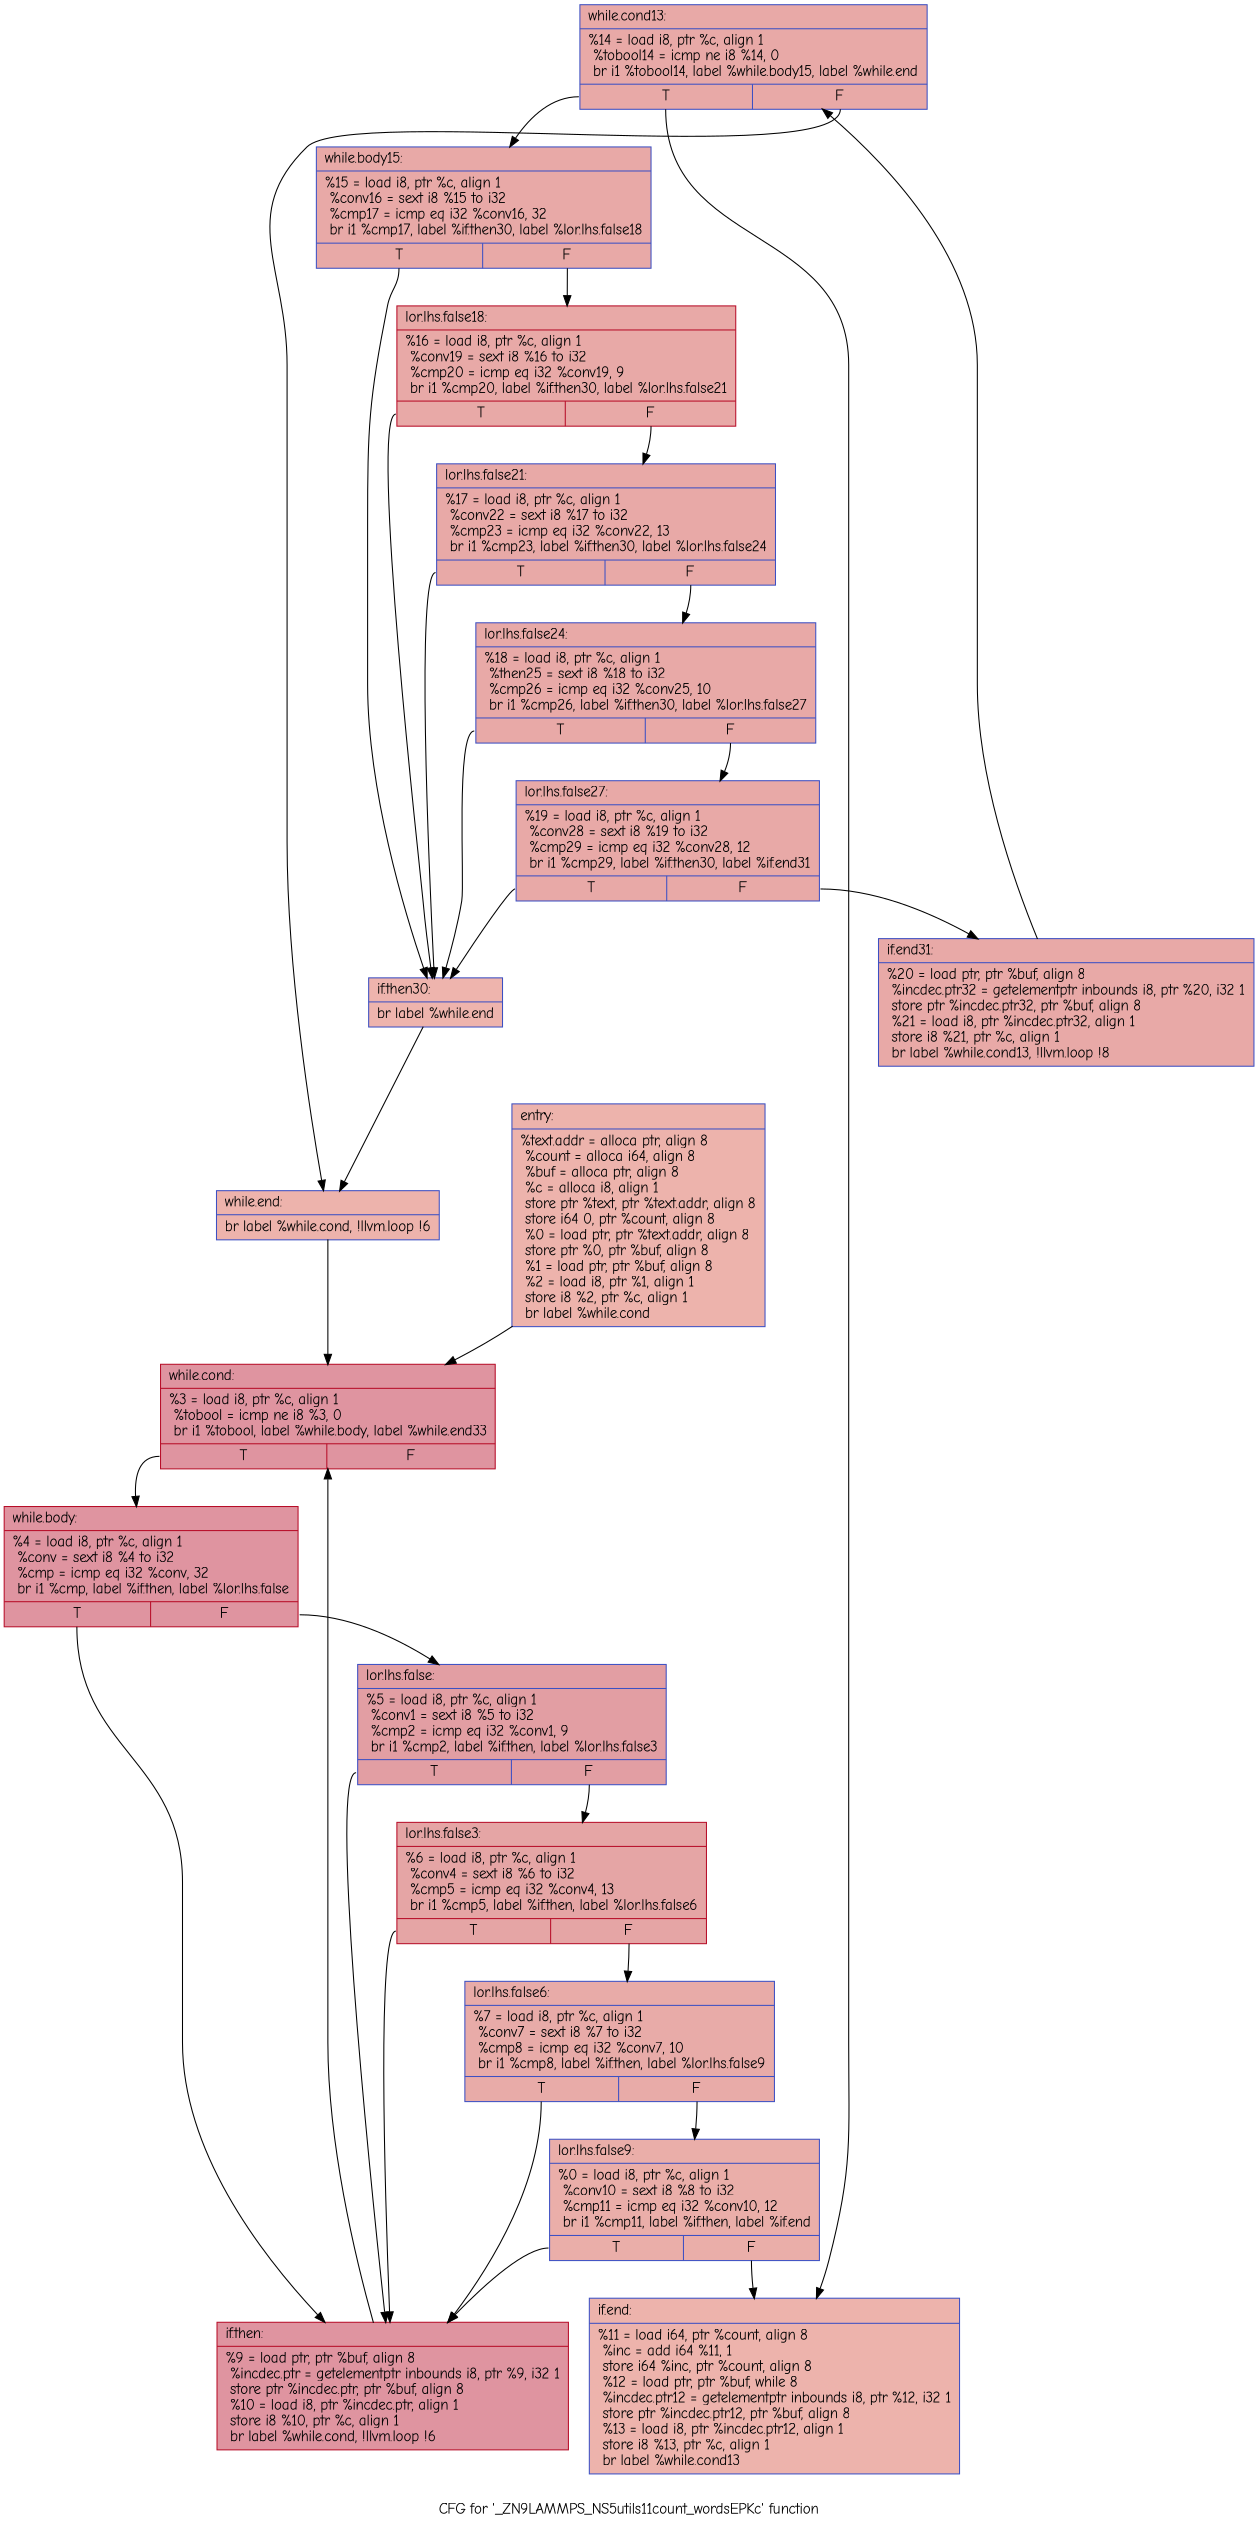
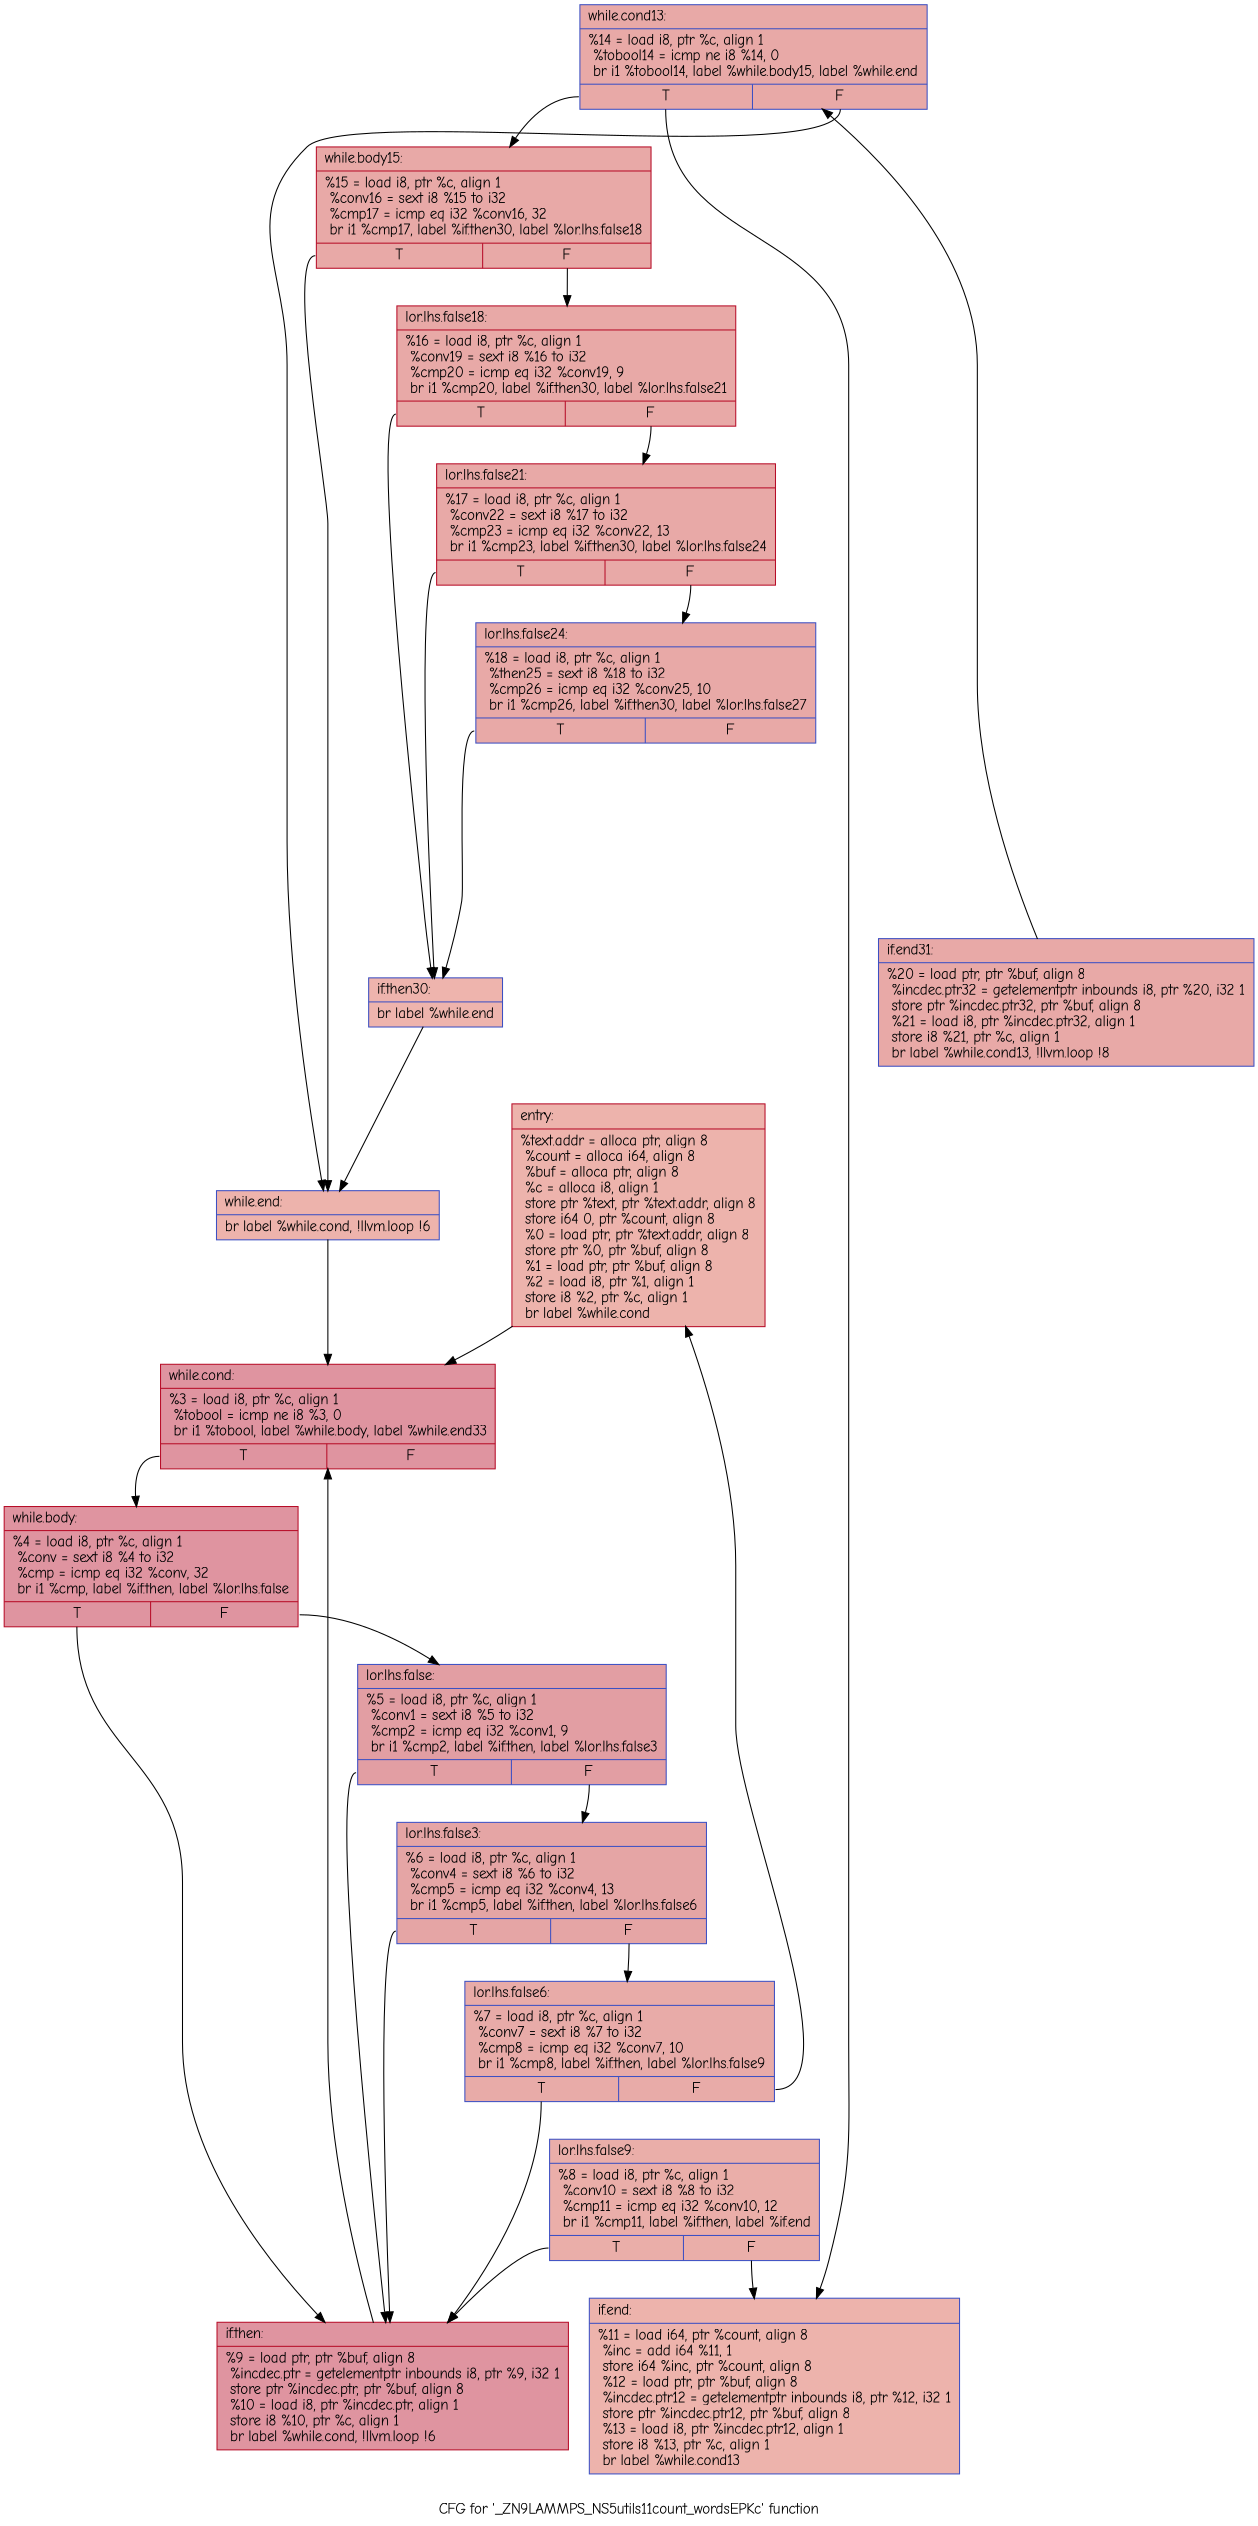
node "while.body15:": color #3d50c3ff -> #b70d28ff
node "lor.lhs.false21:": color #3d50c3ff -> #b70d28ff
edge "while.body15:" -> "if.then30:": now "while.body15:" -> "while.end:"
node "lor.lhs.false27:": removed
node "entry:": color #3d50c3ff -> #b70d28ff
node "lor.lhs.false3:": color #b70d28ff -> #3d50c3ff
edge "lor.lhs.false6:" -> "lor.lhs.false9:": now "lor.lhs.false6:" -> "entry:"
node "lor.lhs.false9:": text "%0 = load i8, ptr %c, align 1" -> "%8 = load i8, ptr %c, align 1"
node "if.end:": text "%12 = load ptr, ptr %buf, while 8" -> "%12 = load ptr, ptr %buf, align 8"
